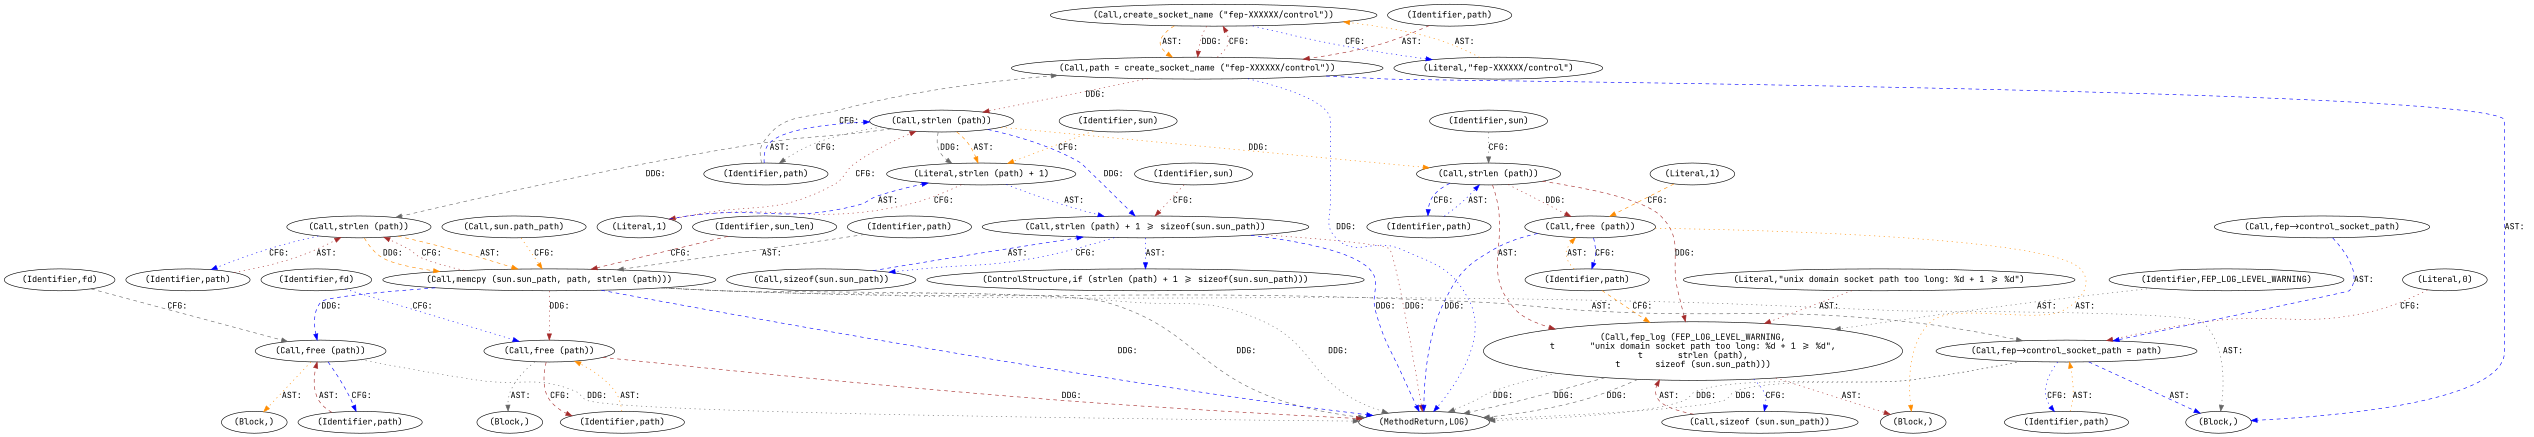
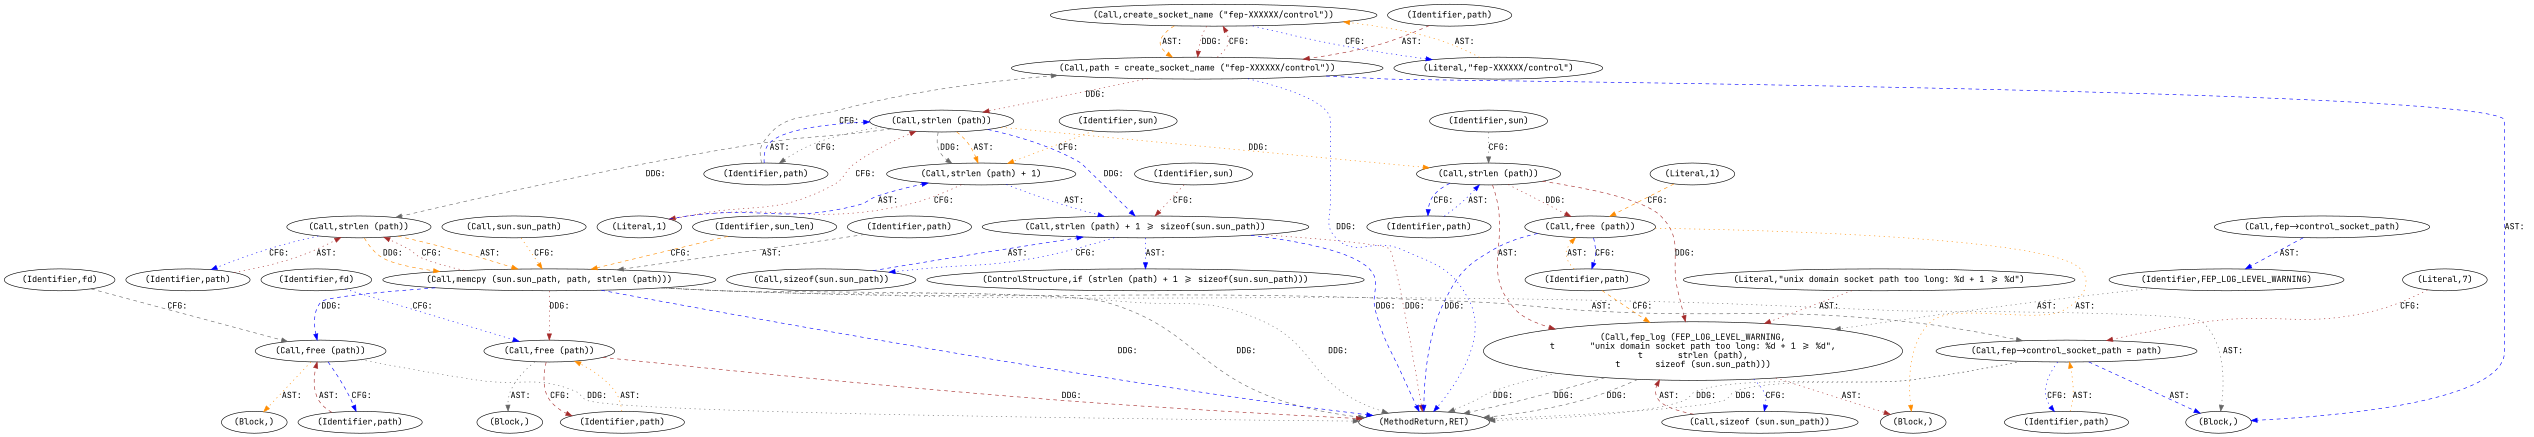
node "(Literal,strlen (path) + 1)": label "(Literal,strlen (path) + 1)" -> "(Call,strlen (path) + 1)"
node "(Call,sun.path_path)": label "(Call,sun.path_path)" -> "(Call,sun.sun_path)"
edge "(Identifier,sun_len)" -> "(Call,memcpy (sun.sun_path, path, strlen (path)))": color brown -> darkorange
node "(Literal,0)": label "(Literal,0)" -> "(Literal,7)"
edge "(Call,fep->control_socket_path)" -> "(Call,fep->control_socket_path = path)": now "(Call,fep->control_socket_path)" -> "(Identifier,FEP_LOG_LEVEL_WARNING)"
node "(MethodReturn,LOG)": label "(MethodReturn,LOG)" -> "(MethodReturn,RET)"
